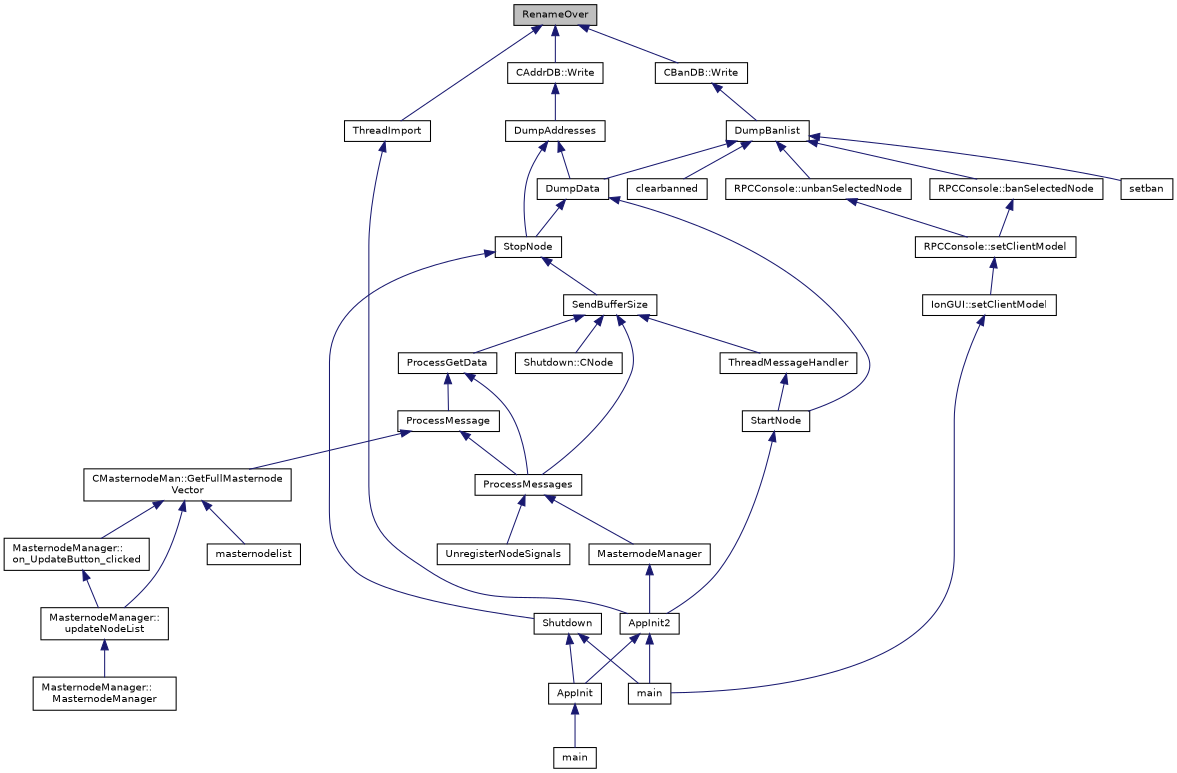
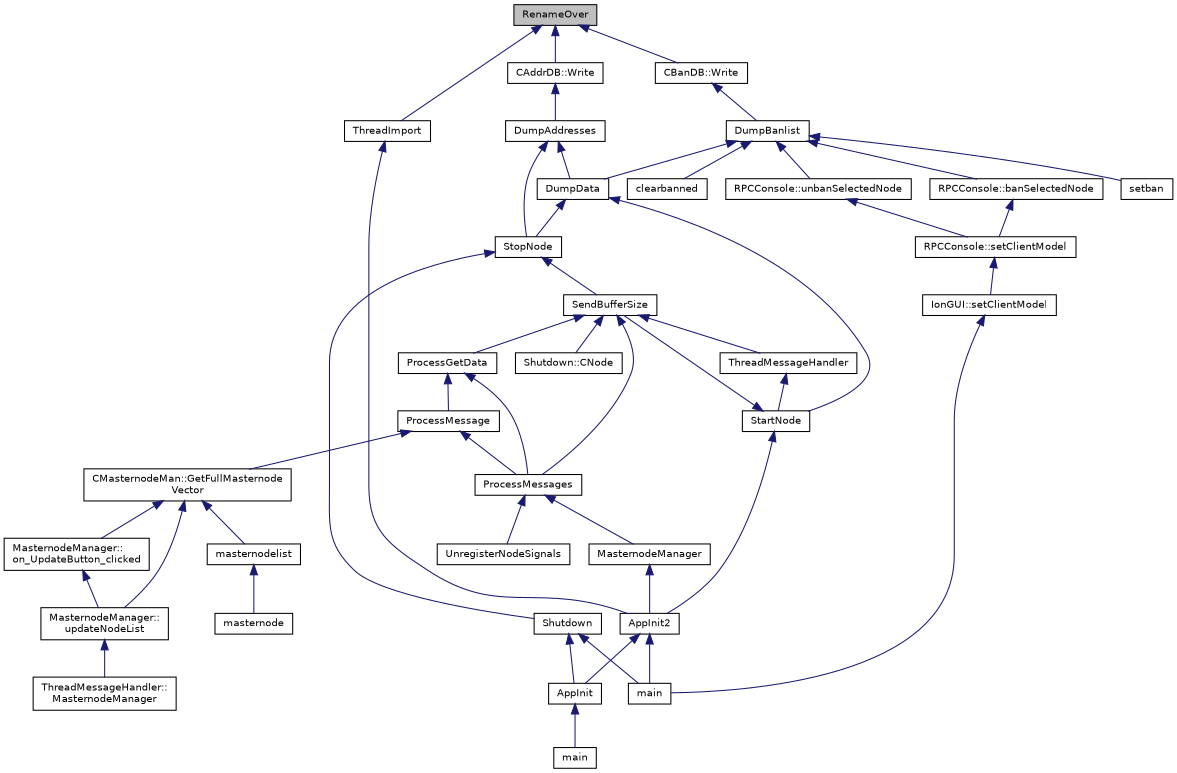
edge "SendBufferSize" -> "StartNode": added
node "masternode": added
node "MasternodeManager:: MasternodeManager": label "MasternodeManager:: MasternodeManager" -> "ThreadMessageHandler:: MasternodeManager"
